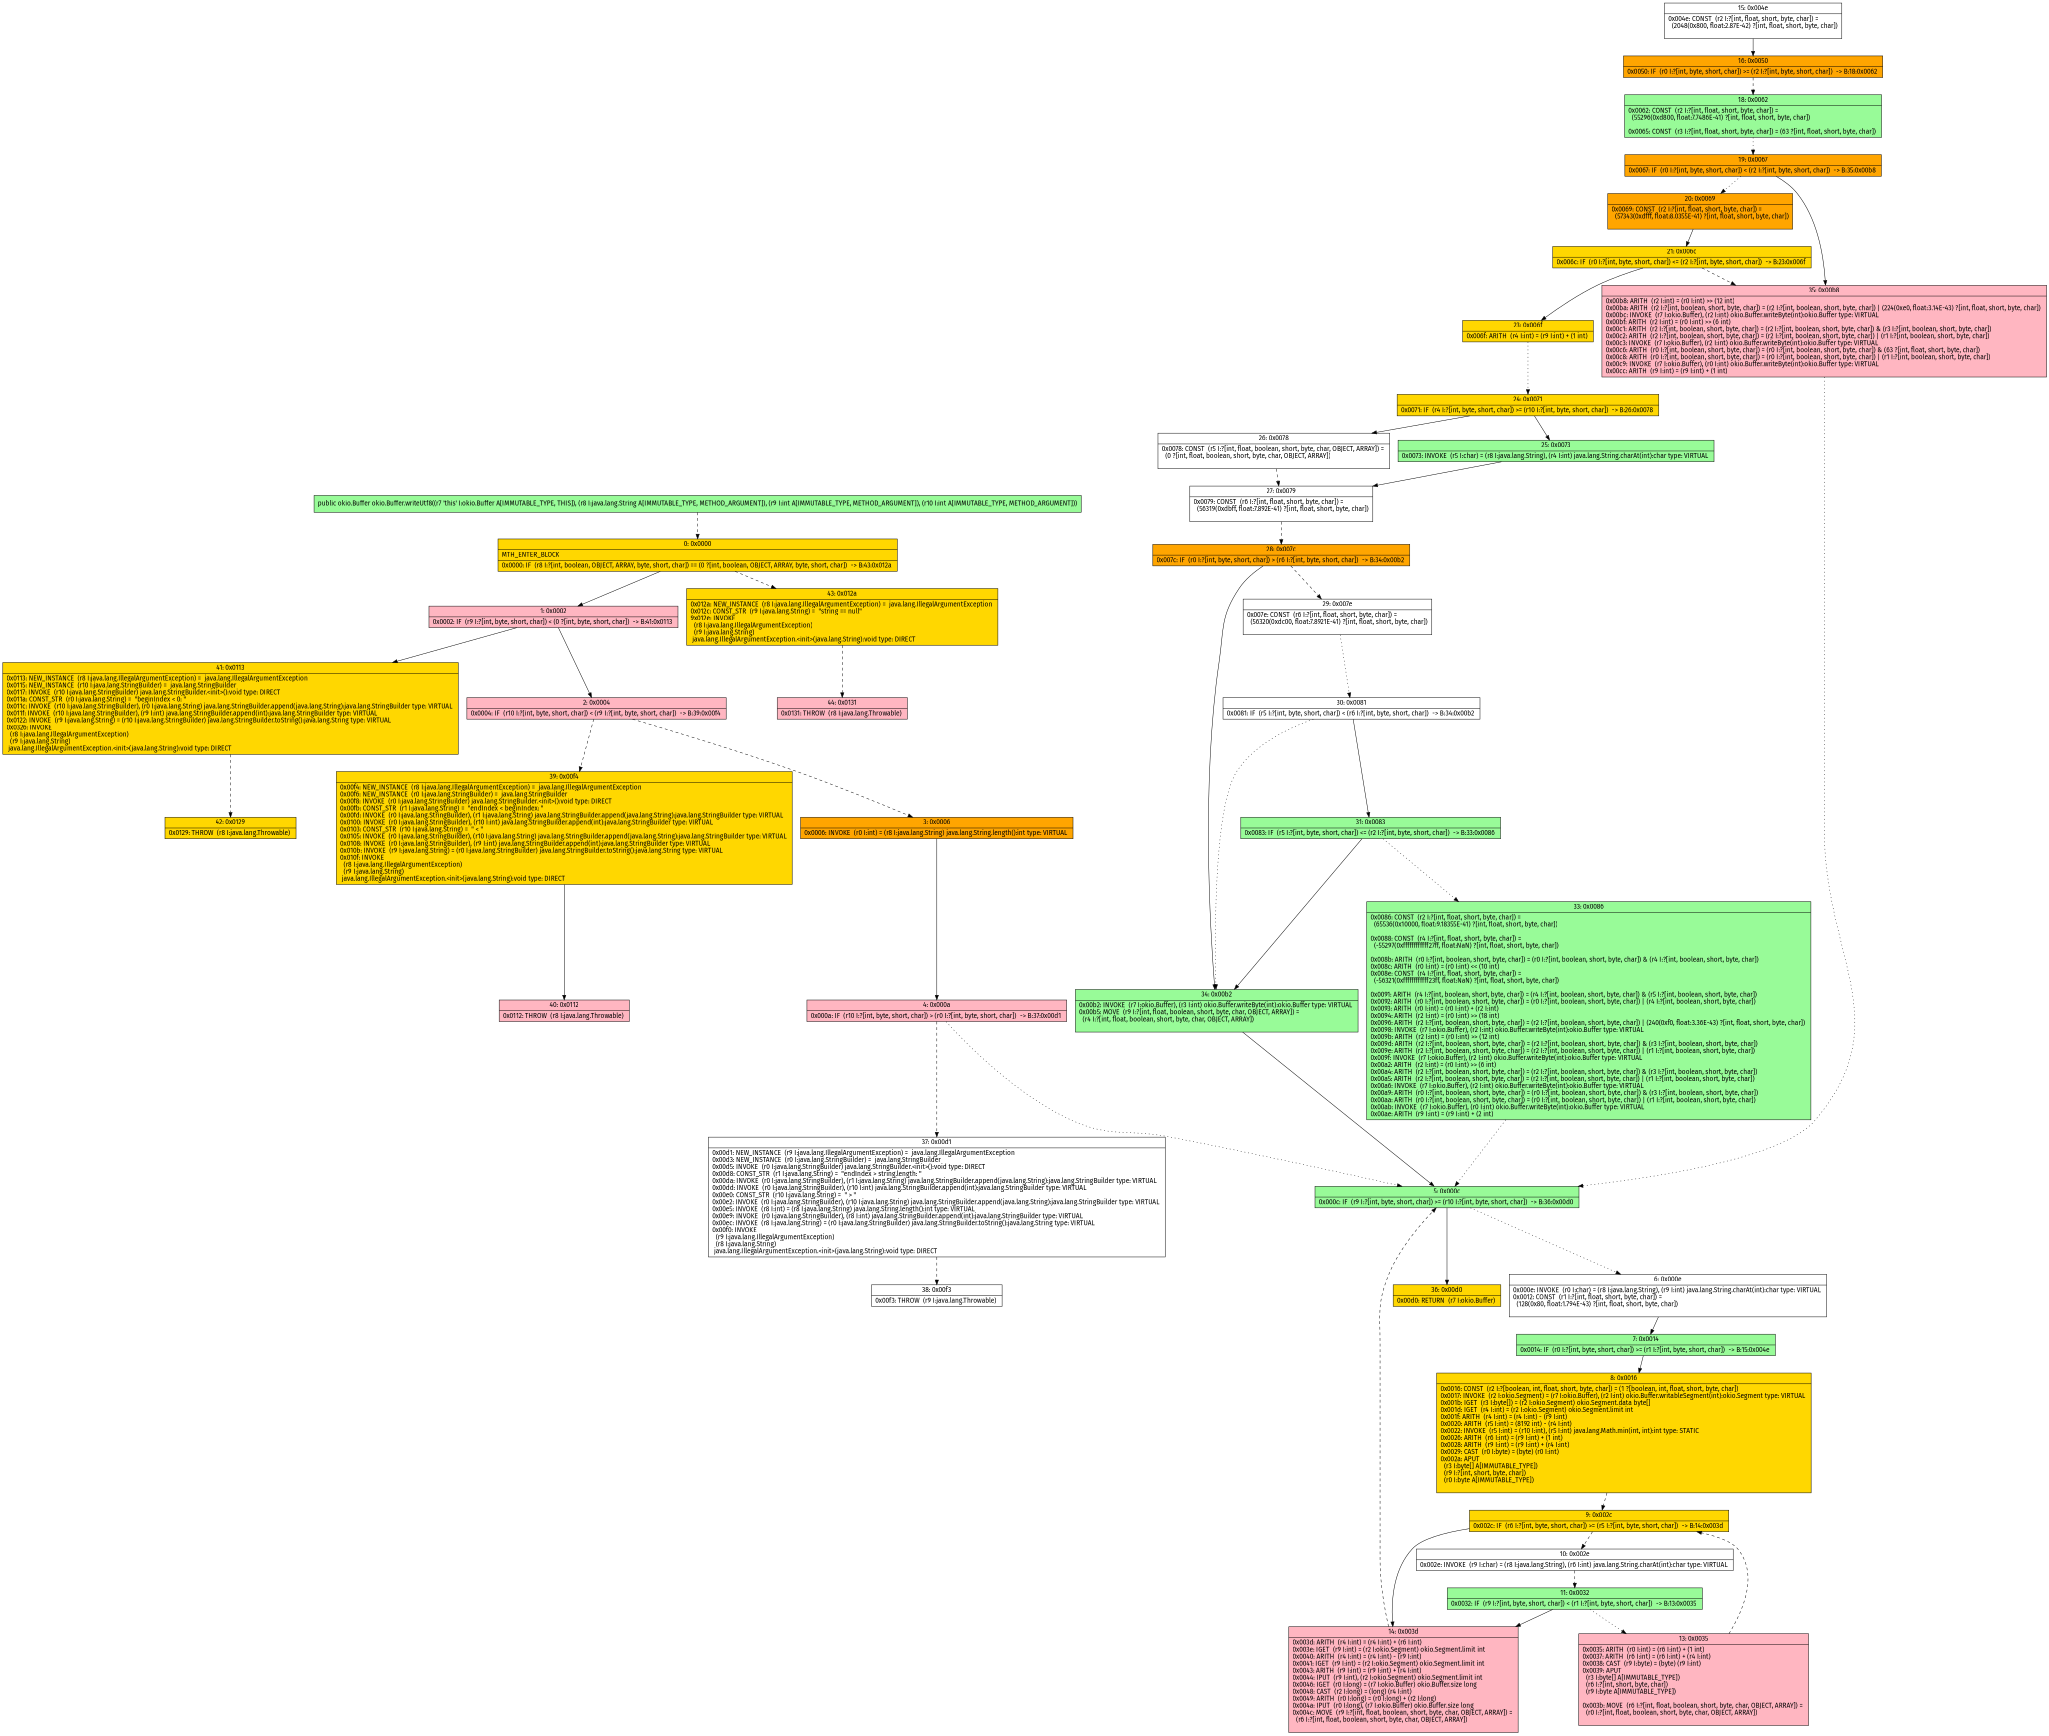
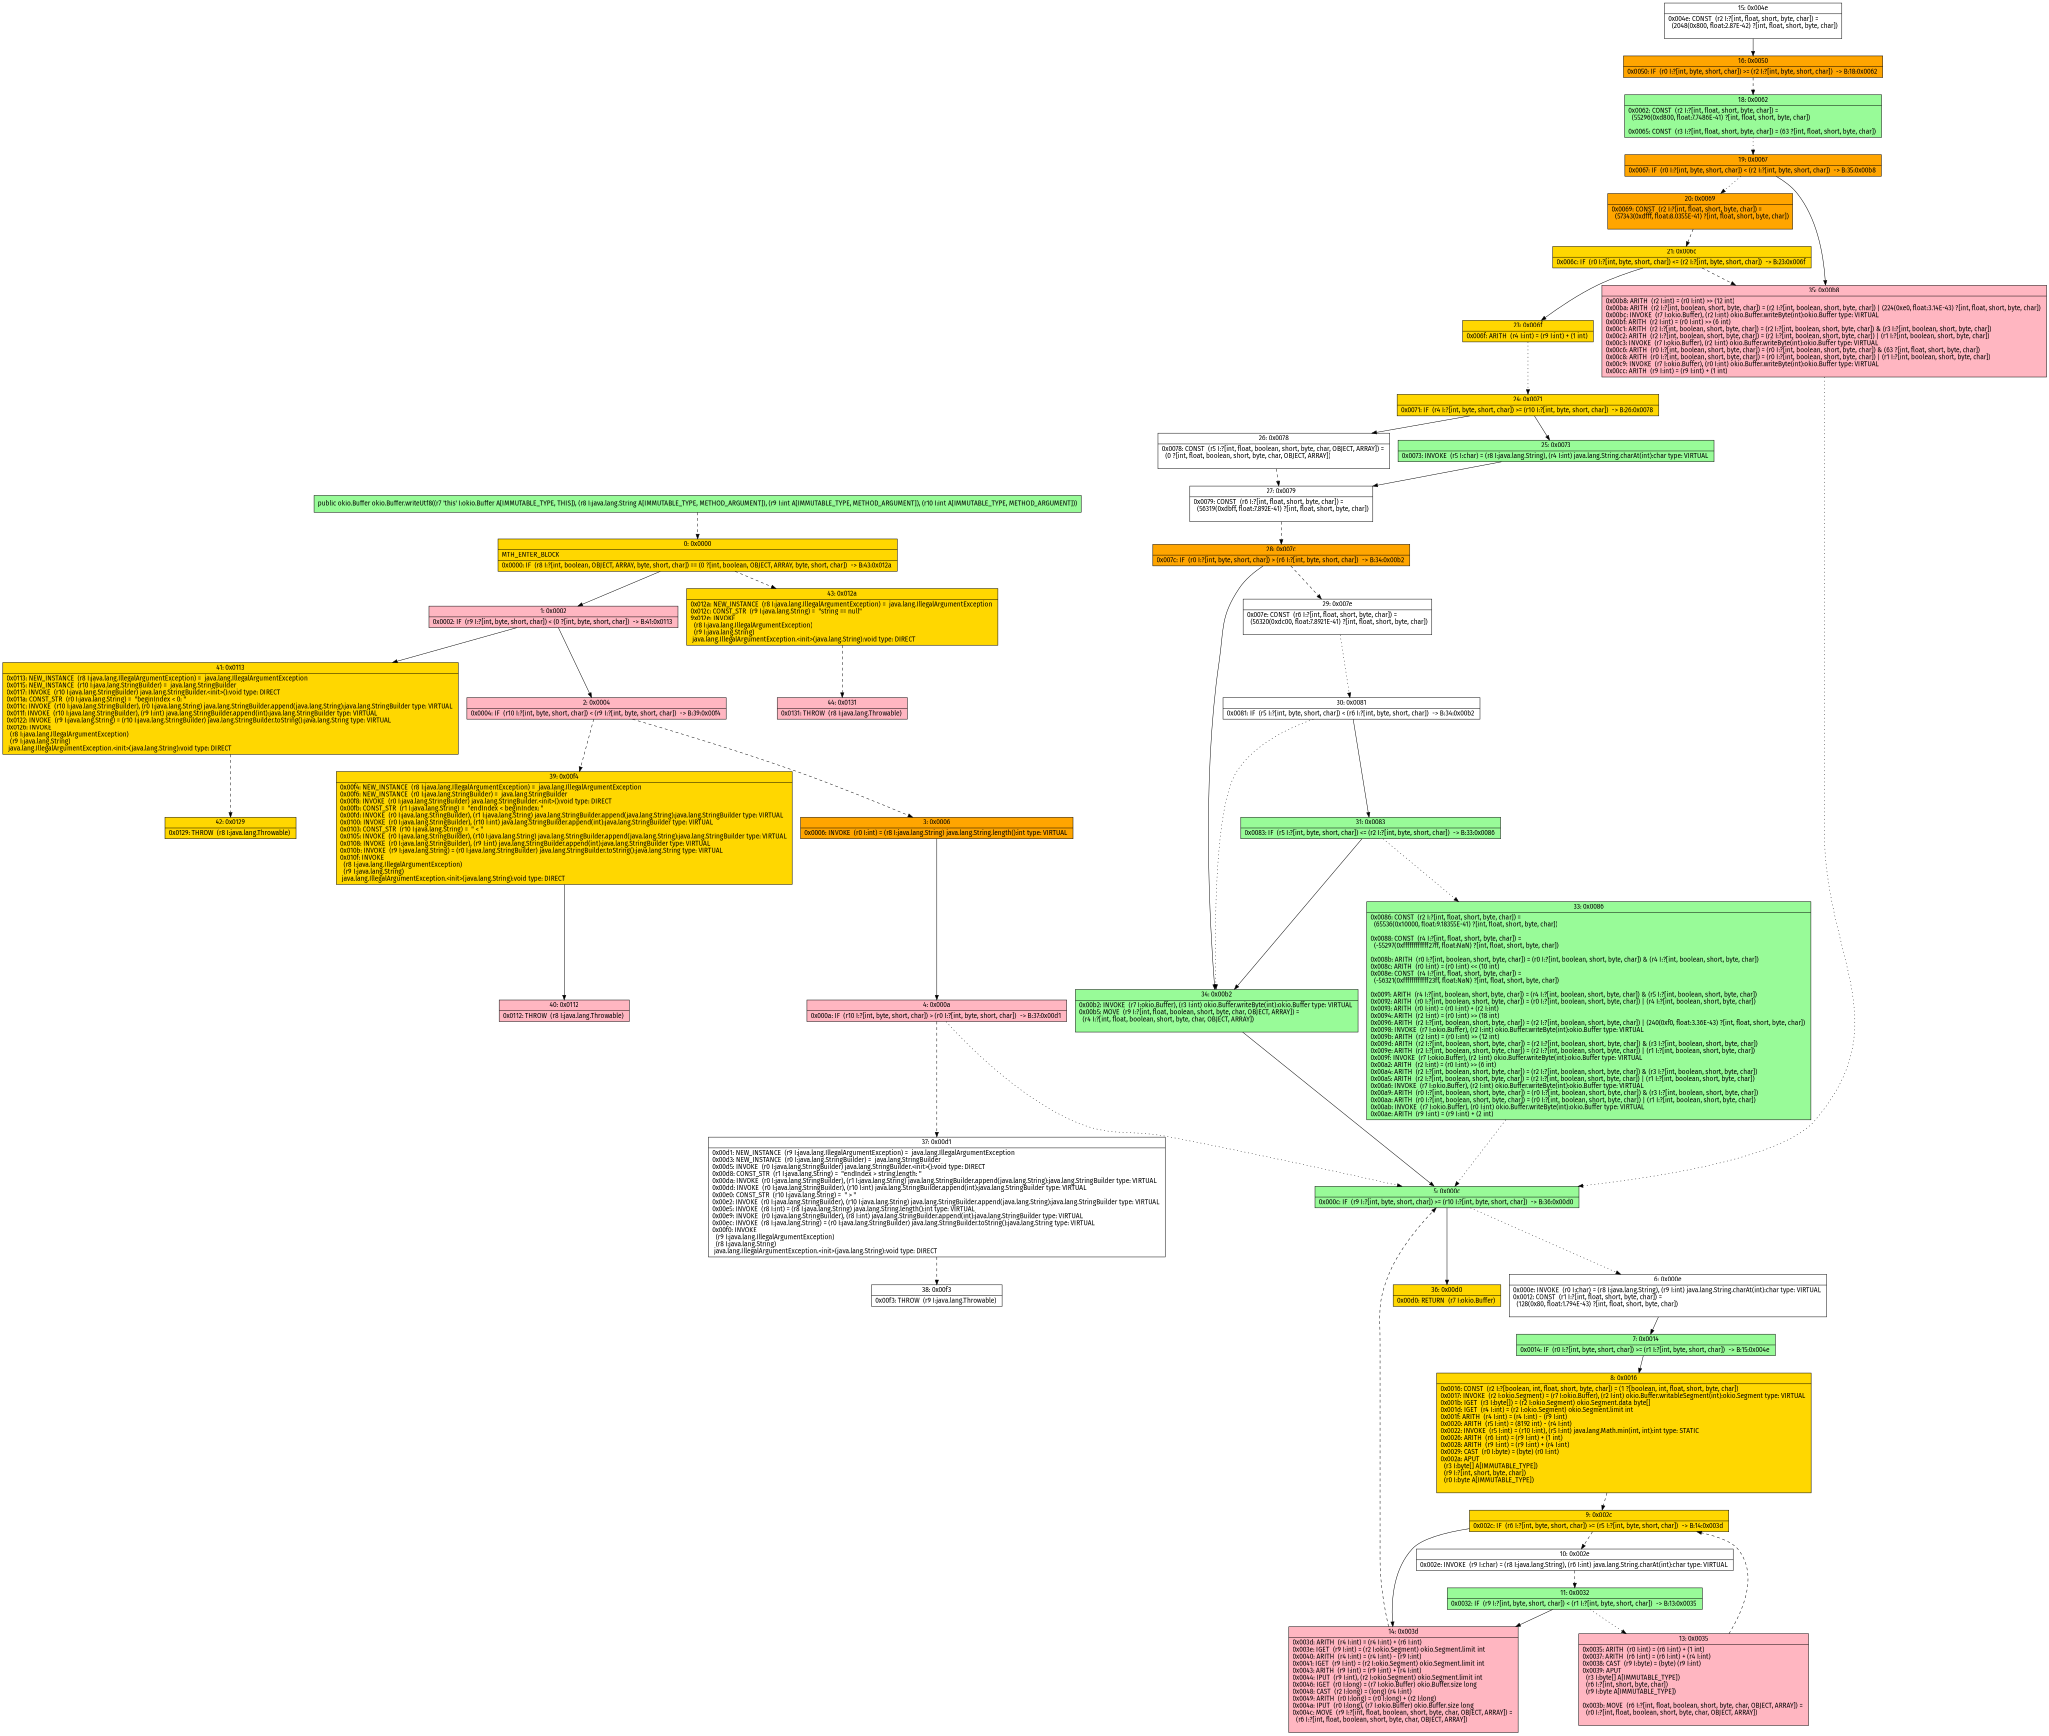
edge "20: 0x0069" -> "21: 0x006c": style solid -> dashed
node "41: 0x0113": text "0x0326: INVOKE" -> "0x0126: INVOKE"
